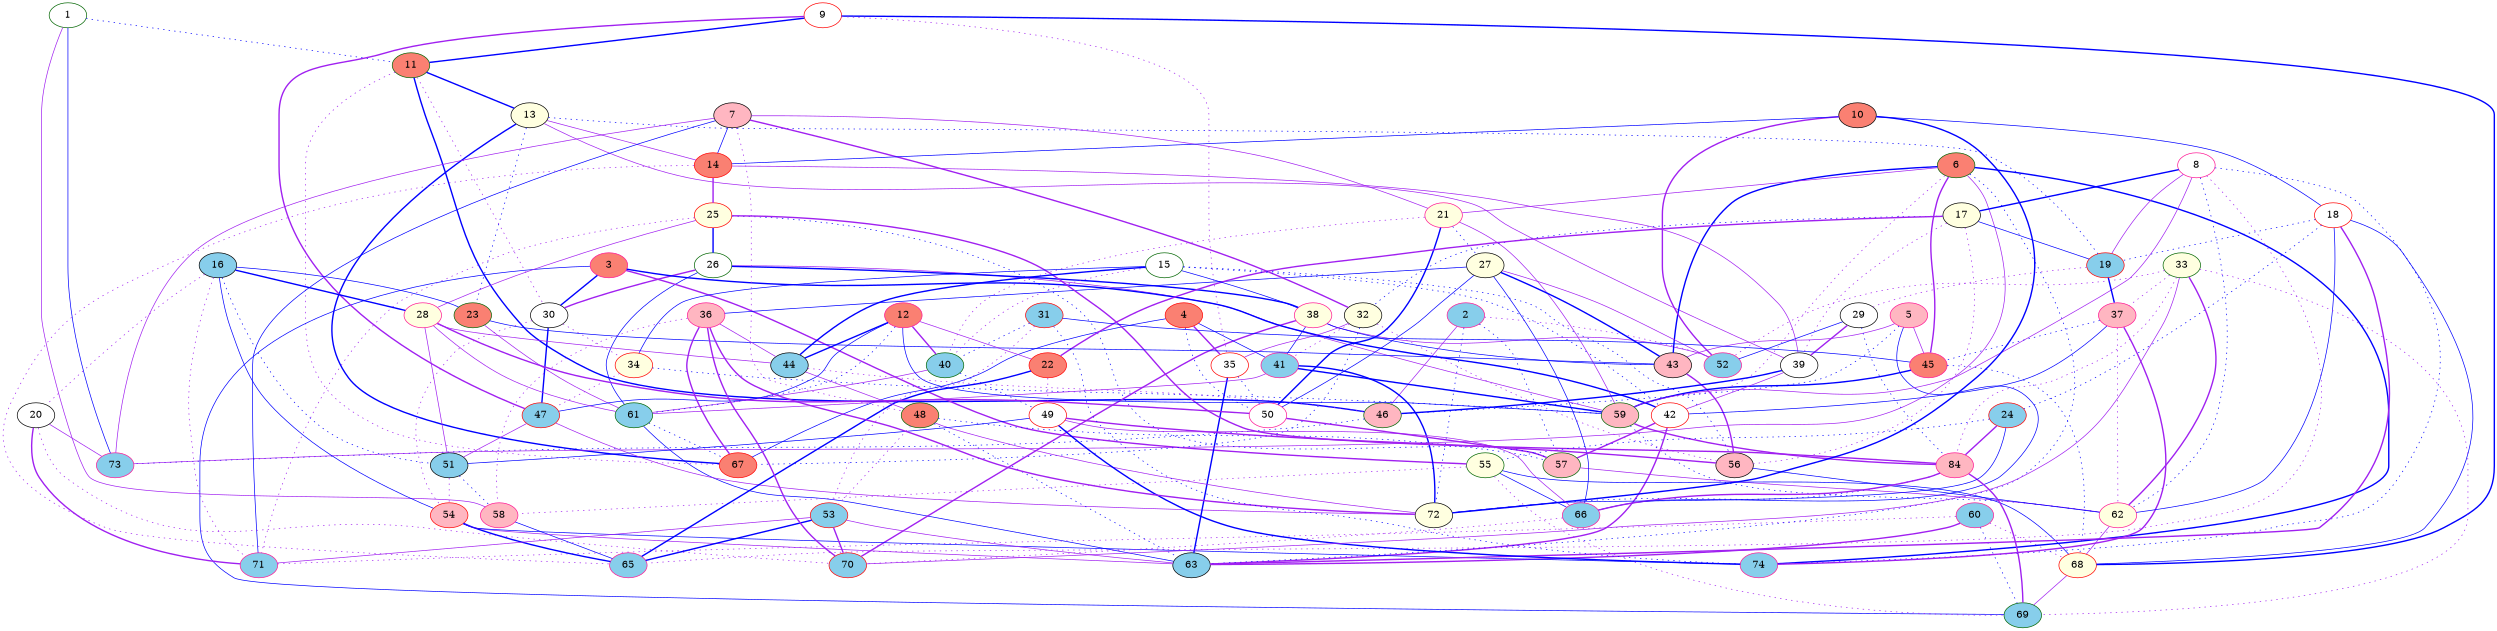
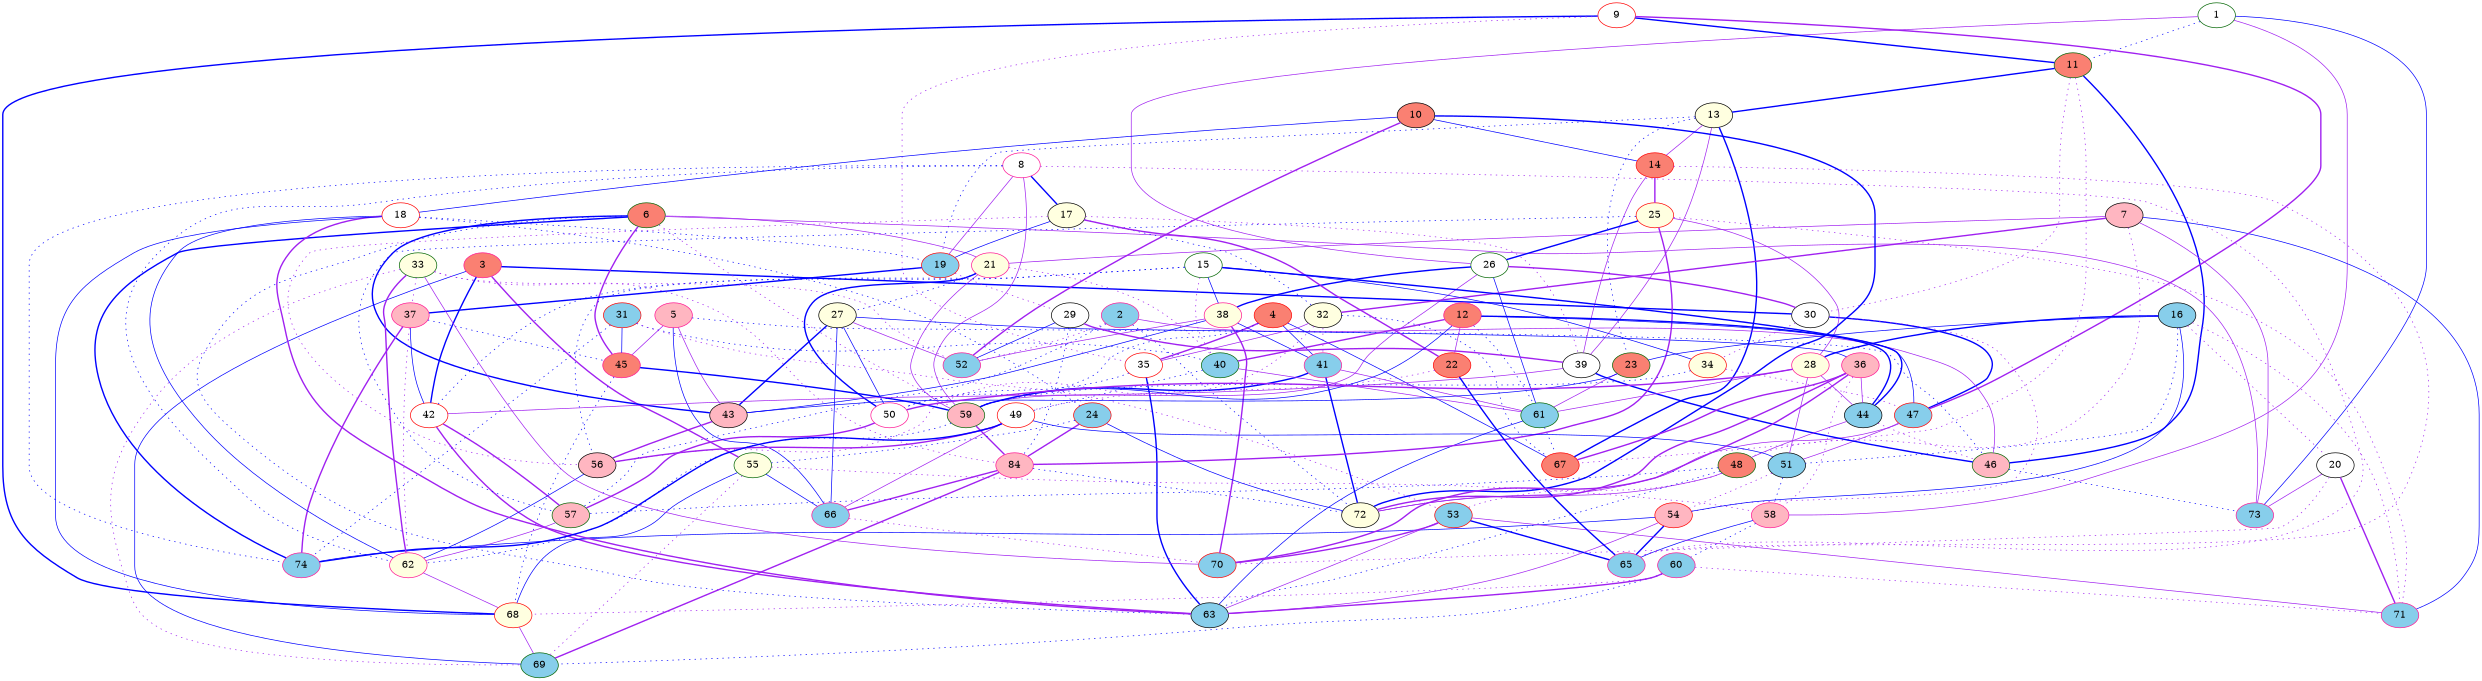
edge "1" -- "26": added
edge "7" -- "14": removed
edge "58" -- "60": added
